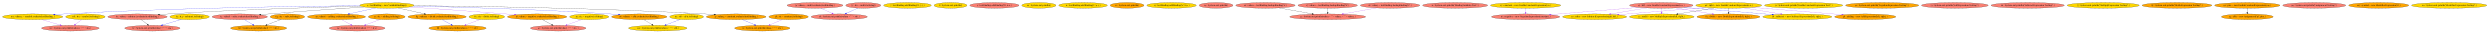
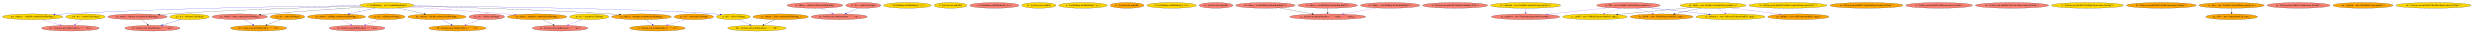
edge "4 : testBinding = new VariableBindings()" -> "96 : value11 = aPie.evaluate(testBinding, )": now "4 : testBinding = new VariableBindings()" -> "97 : st8 = aPie.toString()"
node "85 : st7 = divide.toString()": fillcolor gold -> salmon
node "59 : subx = new SubtractExpression(right, left, )": removed
